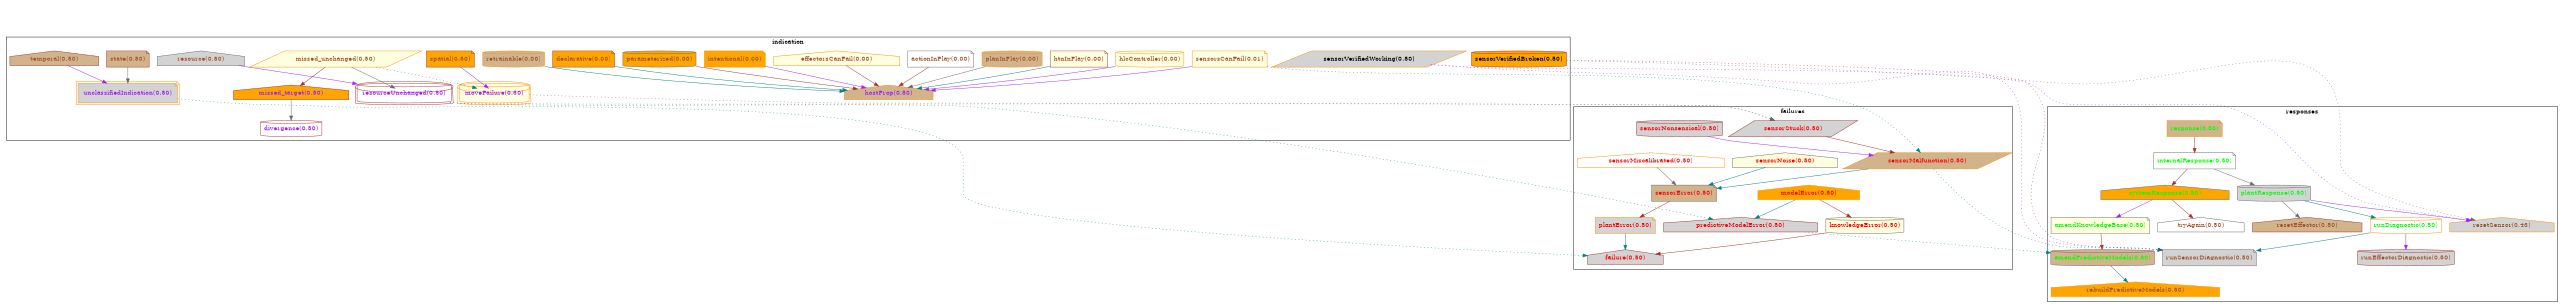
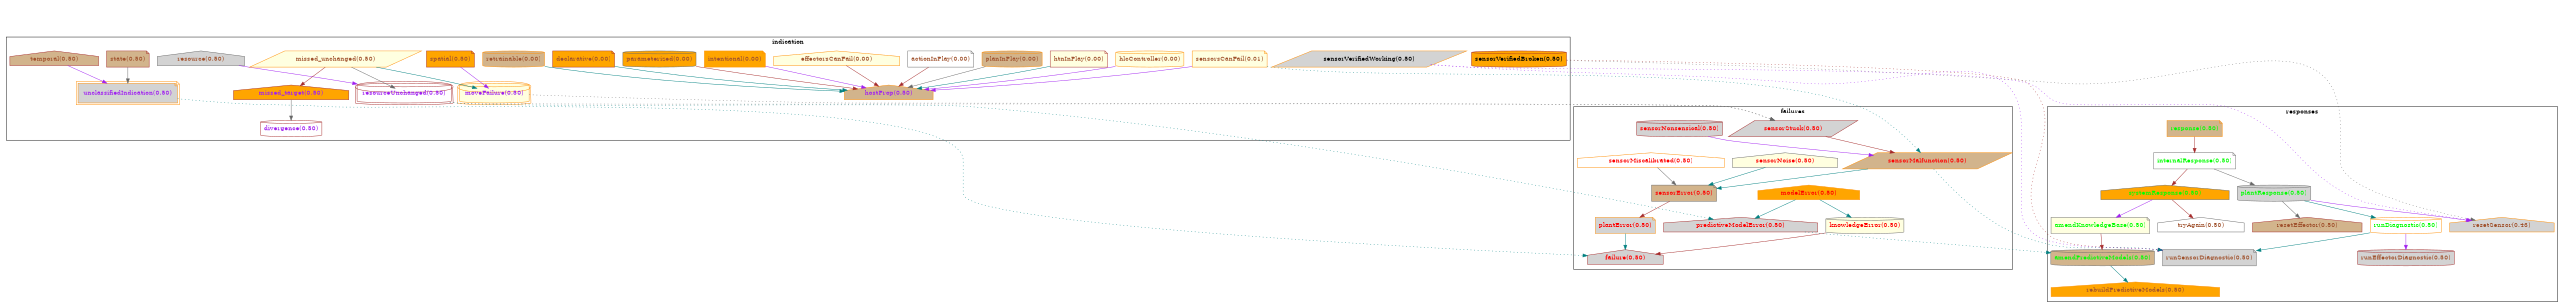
edge "missed_unchanged(0.50)" -> "moveFailure(0.50)": style dotted -> solid
edge "modelError(0.50)" -> "knowledgeError(0.50)": color brown -> teal
